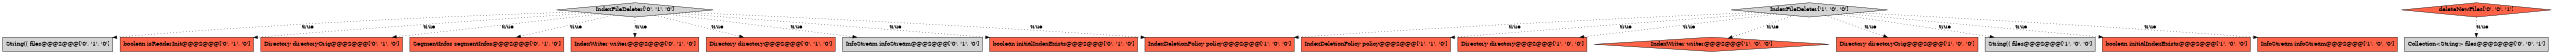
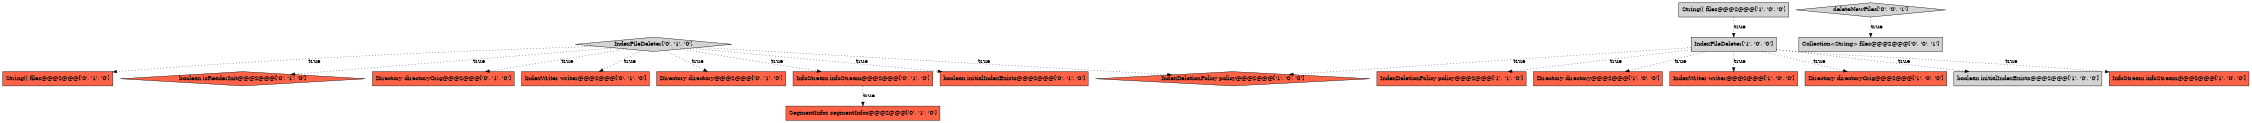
node "IndexFileDeleter['1', '0', '0']": shape diamond -> box
node "deleteNewFiles['0', '0', '1']": fillcolor tomato -> lightgray
edge "IndexFileDeleter['0', '1', '0']" -> "SegmentInfos segmentInfos@@@2@@@['0', '1', '0']": now "InfoStream infoStream@@@2@@@['0', '1', '0']" -> "SegmentInfos segmentInfos@@@2@@@['0', '1', '0']"
edge "IndexFileDeleter['1', '0', '0']" -> "String(( files@@@2@@@['1', '0', '0']": reversed
node "String(( files@@@2@@@['0', '1', '0']": fillcolor lightgray -> tomato
node "boolean isReaderInit@@@2@@@['0', '1', '0']": shape box -> diamond
node "InfoStream infoStream@@@2@@@['0', '1', '0']": fillcolor lightgray -> tomato
node "IndexDeletionPolicy policy@@@2@@@['1', '0', '0']": shape box -> diamond
node "IndexWriter writer@@@2@@@['1', '0', '0']": shape diamond -> box
node "boolean initialIndexExists@@@2@@@['1', '0', '0']": fillcolor tomato -> lightgray
